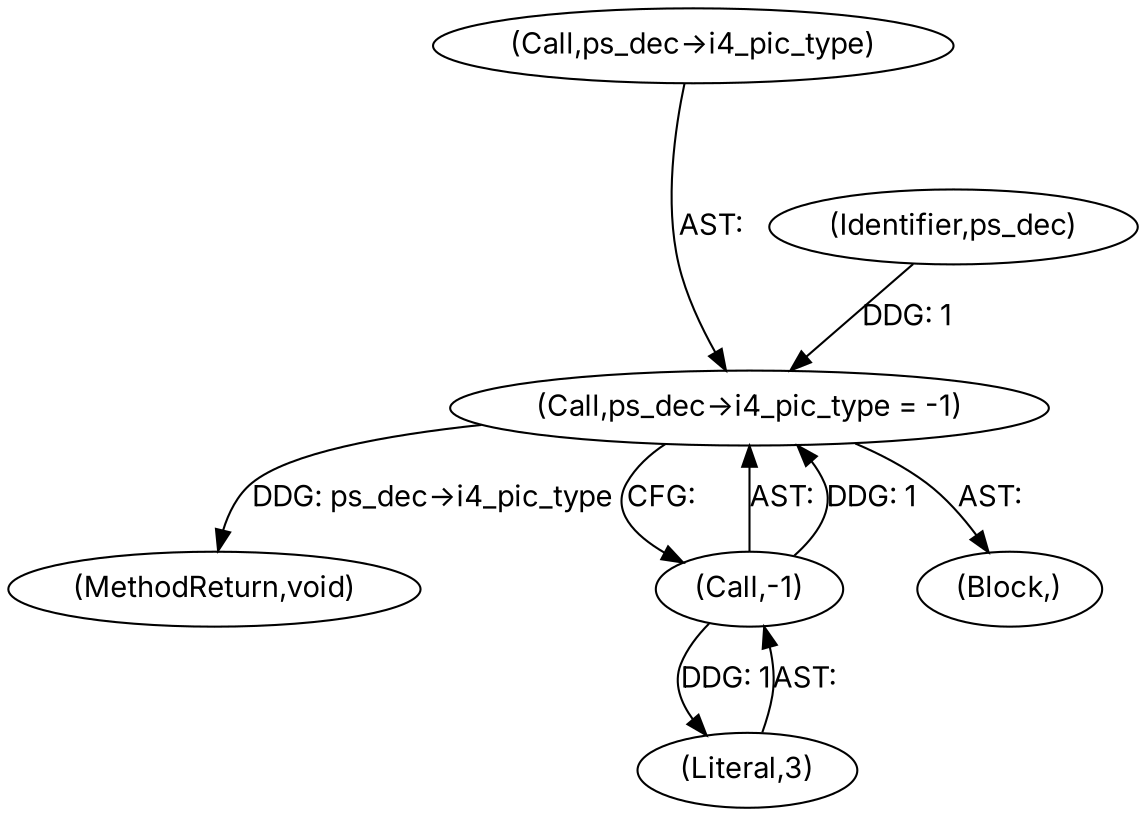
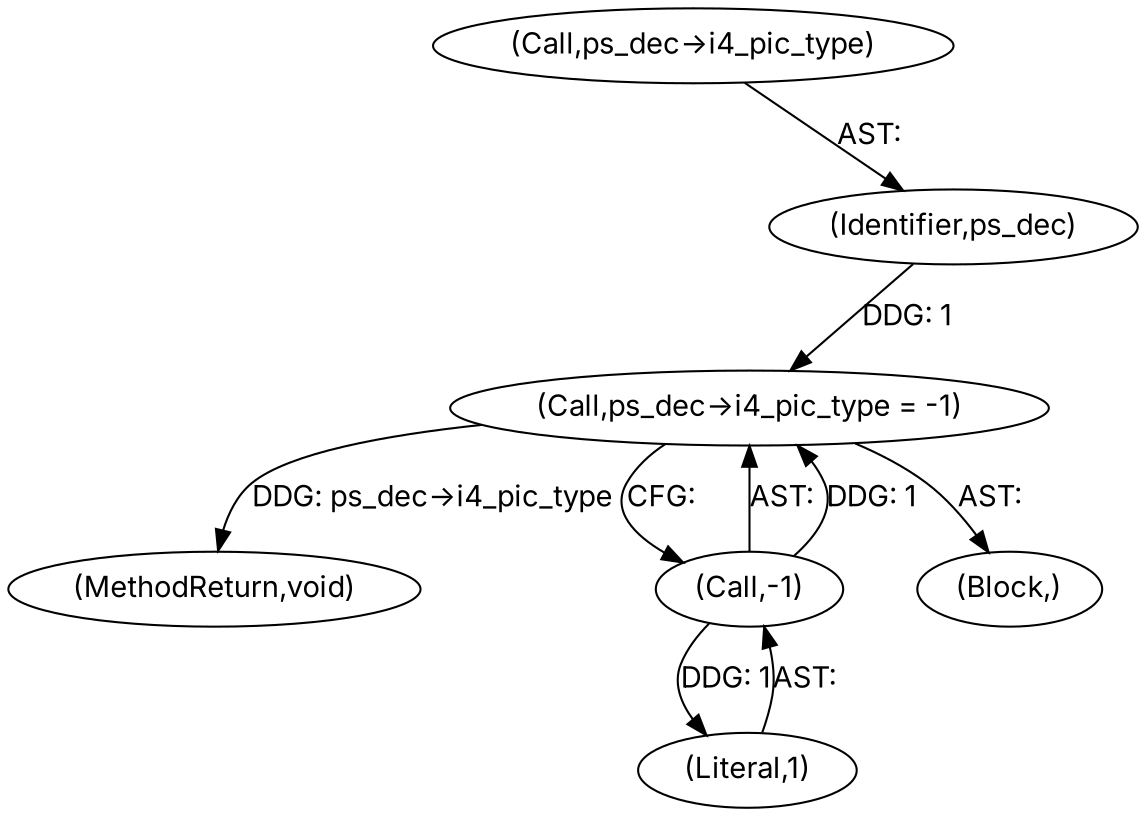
edge "(Call,ps_dec->i4_pic_type)" -> "(Call,ps_dec->i4_pic_type = -1)": now "(Call,ps_dec->i4_pic_type)" -> "(Identifier,ps_dec)"
node "(Literal,3)": label "(Literal,3)" -> "(Literal,1)"
